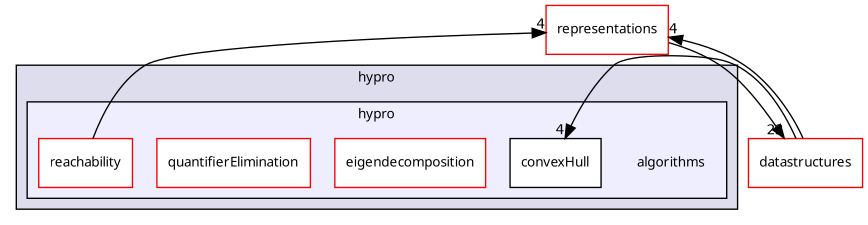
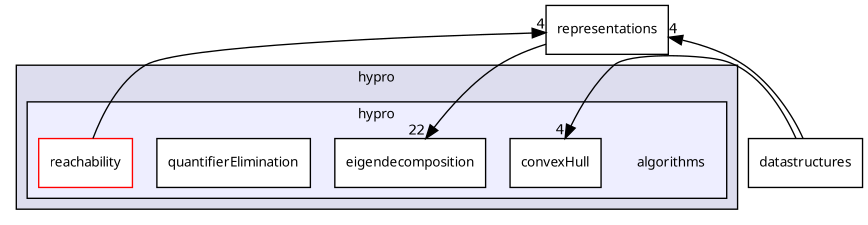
node "representations": color red -> black
edge "representations" -> "datastructures": now "representations" -> "eigendecomposition"
node "quantifierElimination": color red -> black
node "eigendecomposition": color red -> black
node "datastructures": color red -> black
